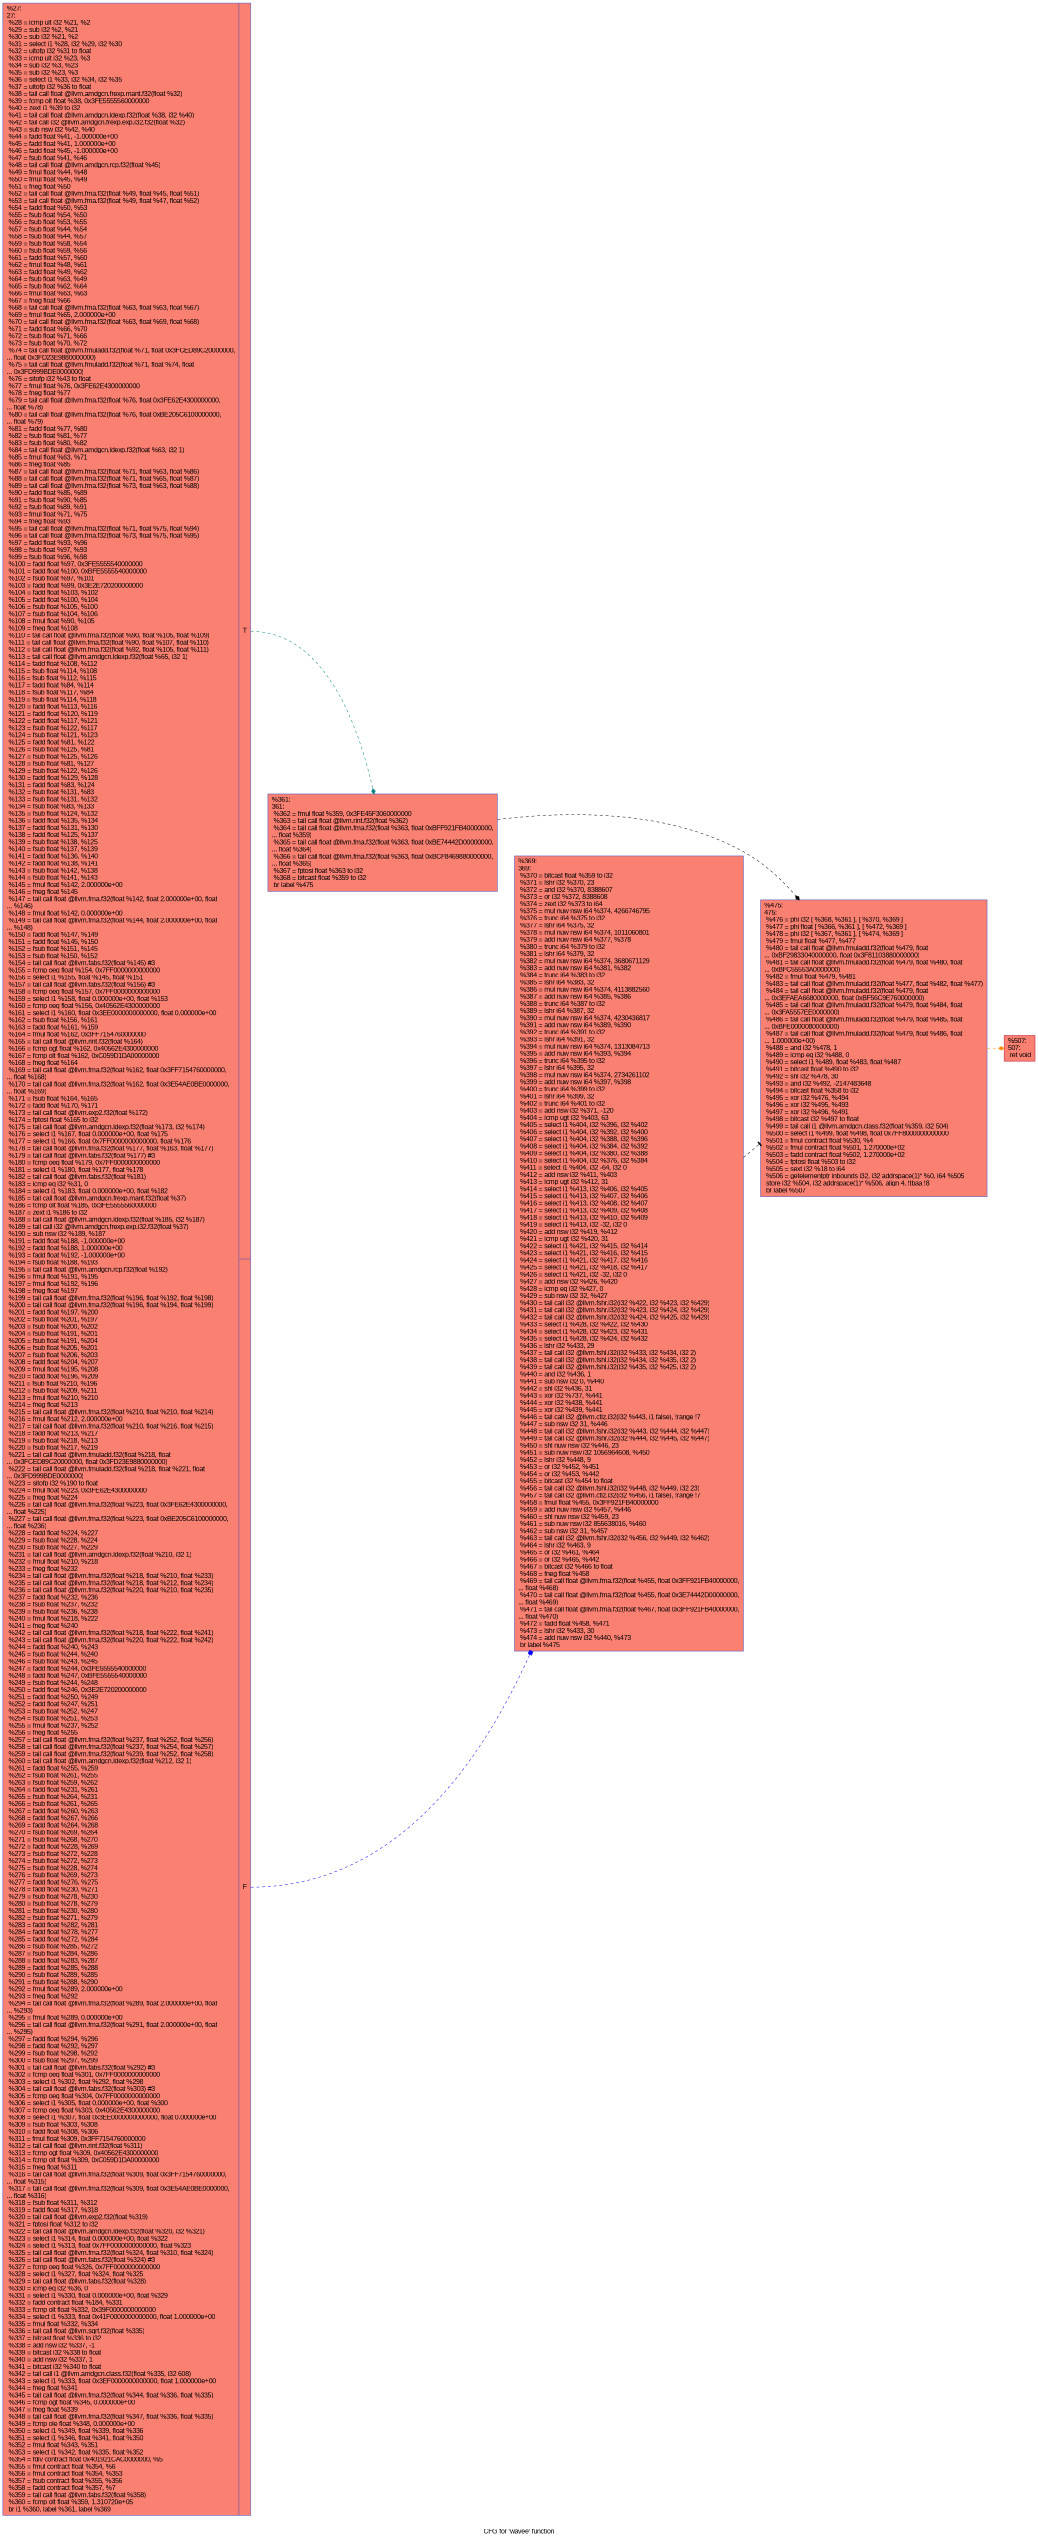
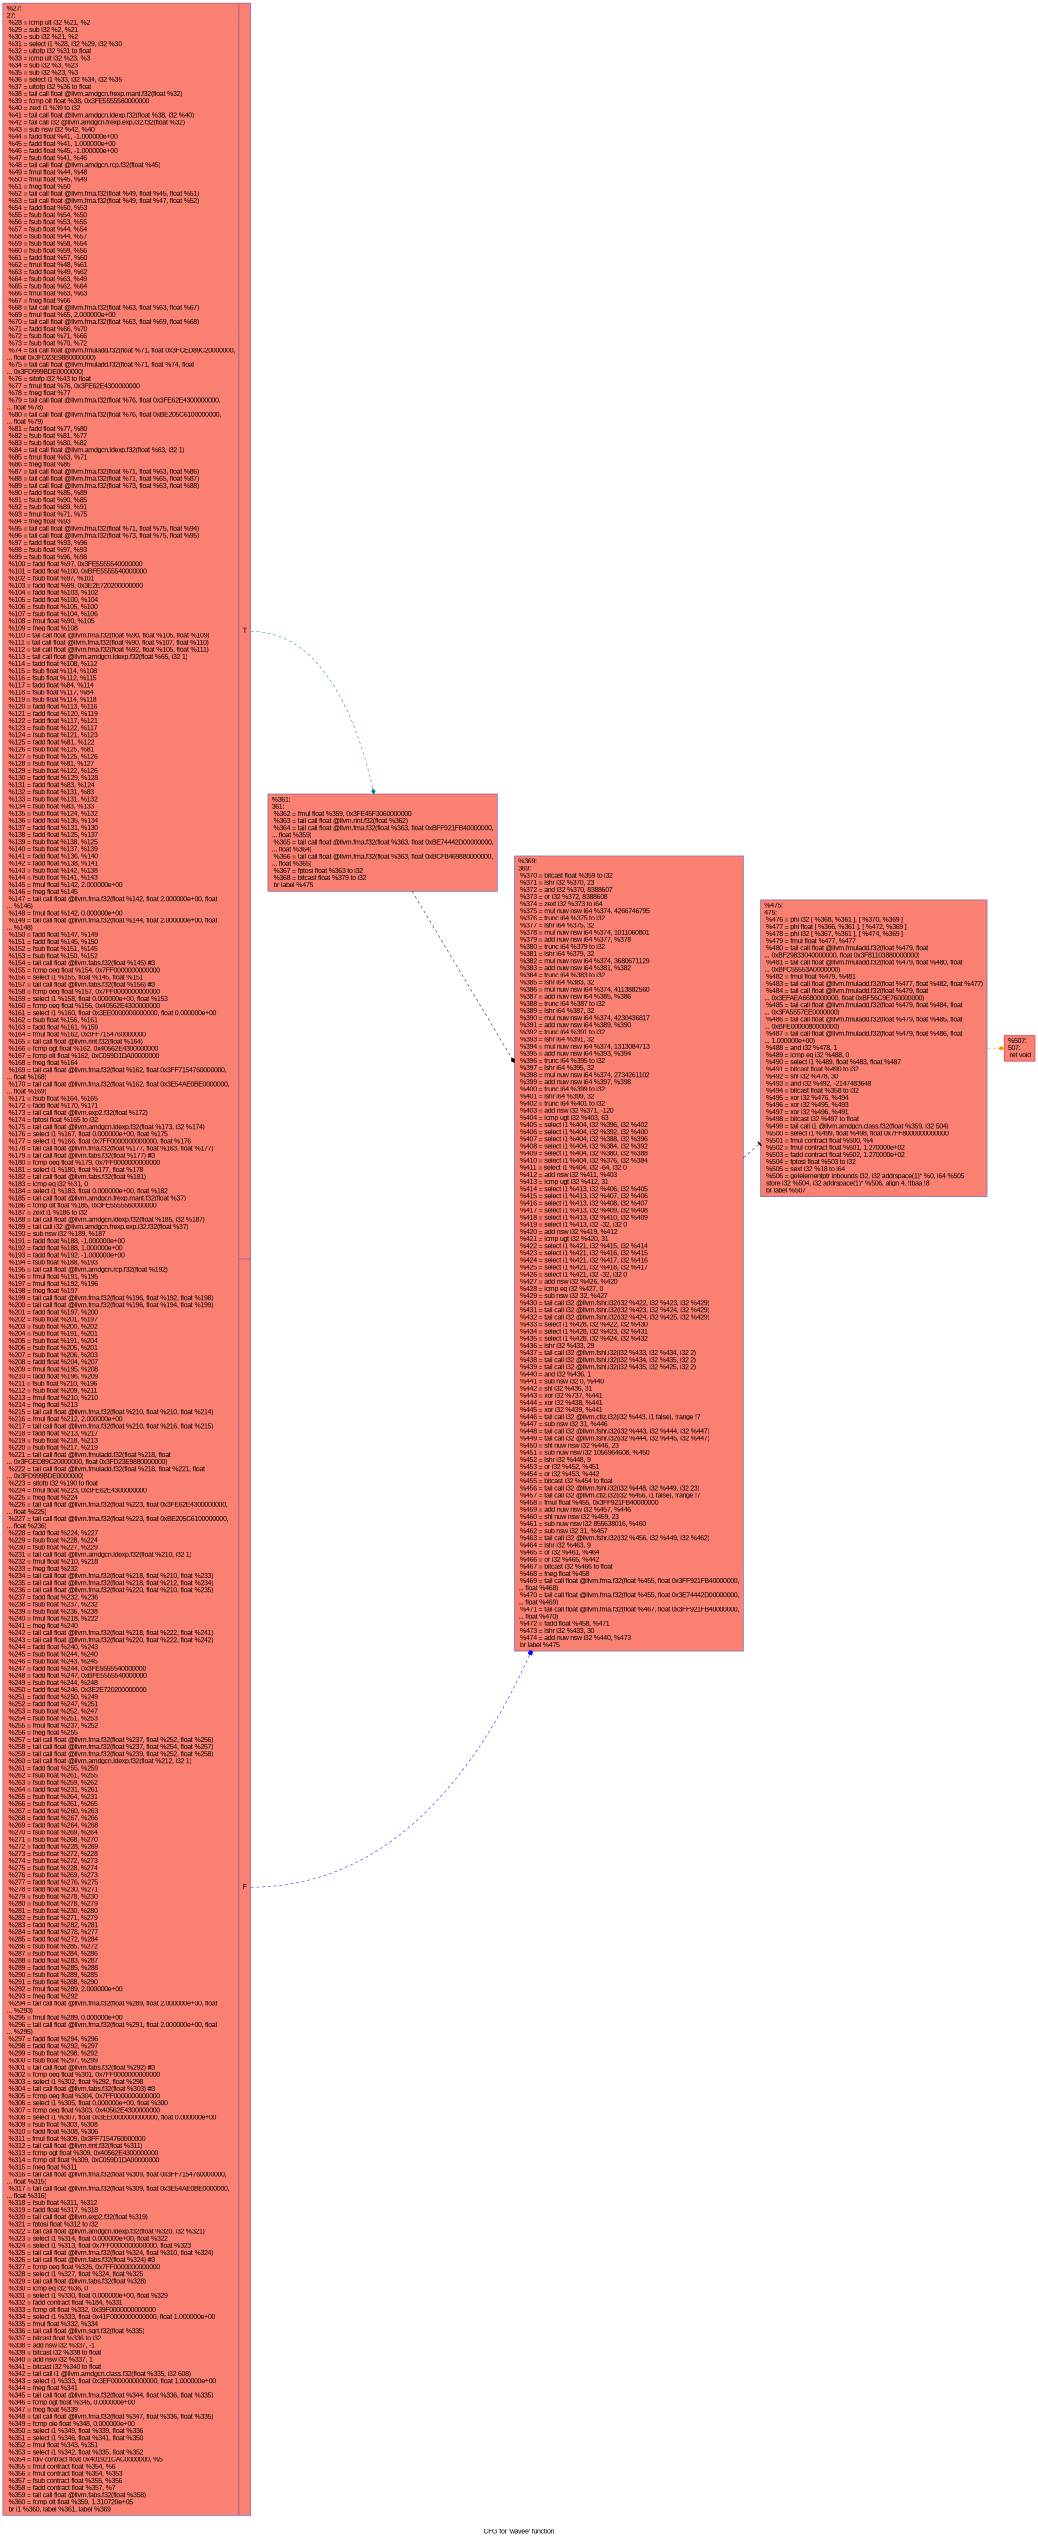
edge "%361:" -> "%475:": now "%361:" -> "%369:"
node "%361:": text "%368 = bitcast float %359 to i32" -> "%368 = bitcast float %379 to i32"
node "%475:": text "%501 = fmul contract float %530, %4" -> "%501 = fmul contract float %500, %4"
